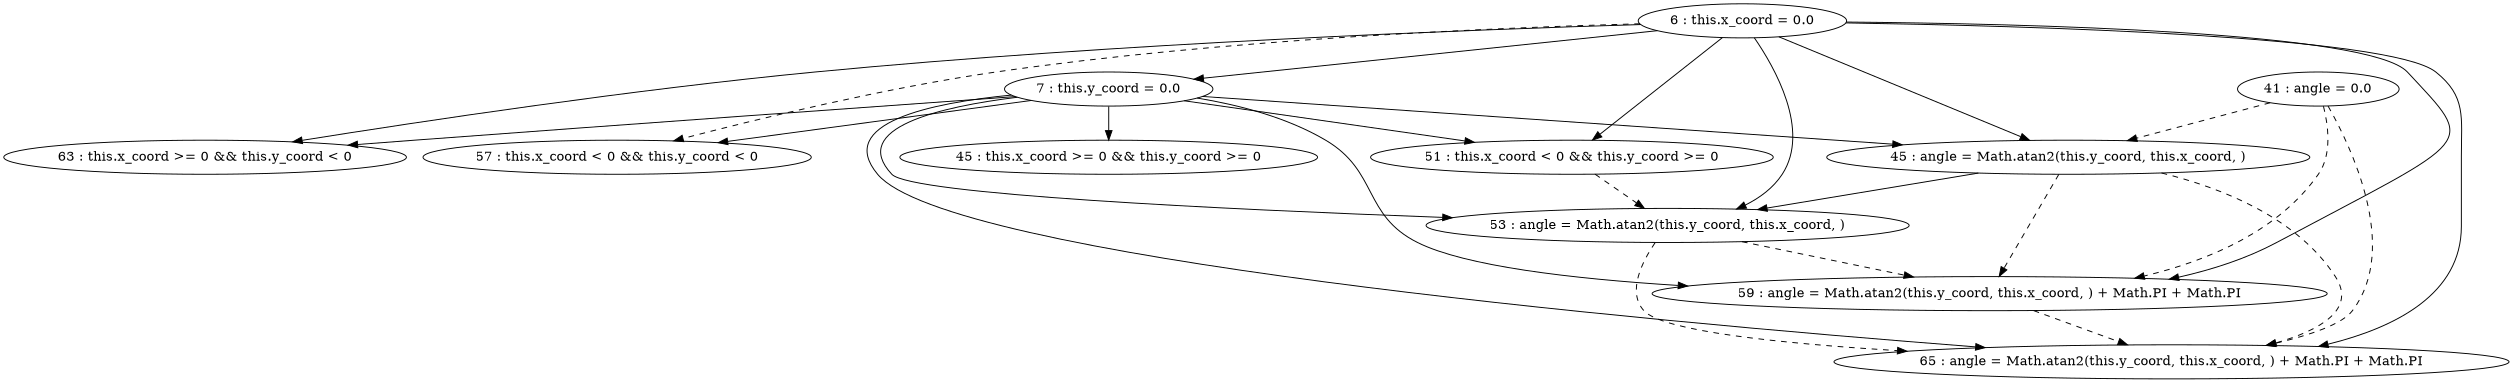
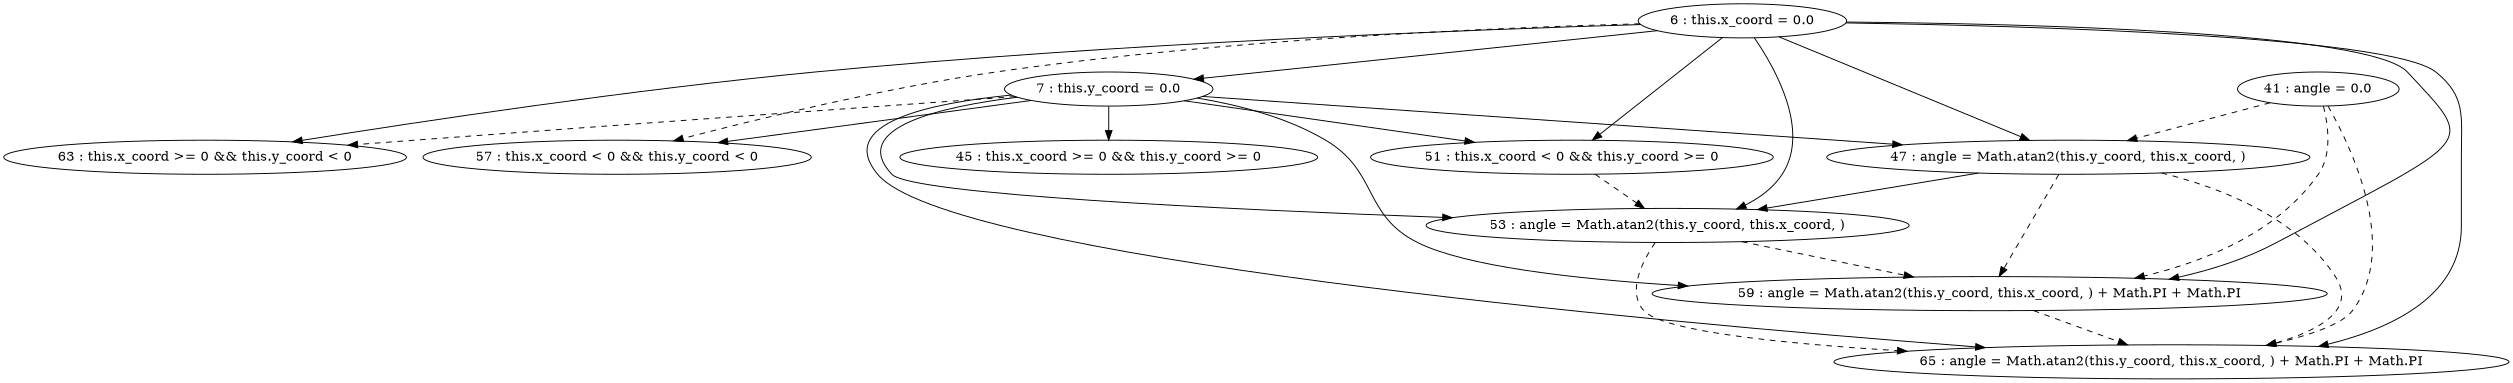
edge "7 : this.y_coord = 0.0" -> "63 : this.x_coord >= 0 && this.y_coord < 0": style solid -> dashed
node "45 : angle = Math.atan2(this.y_coord, this.x_coord, )": label "45 : angle = Math.atan2(this.y_coord, this.x_coord, )" -> "47 : angle = Math.atan2(this.y_coord, this.x_coord, )"
